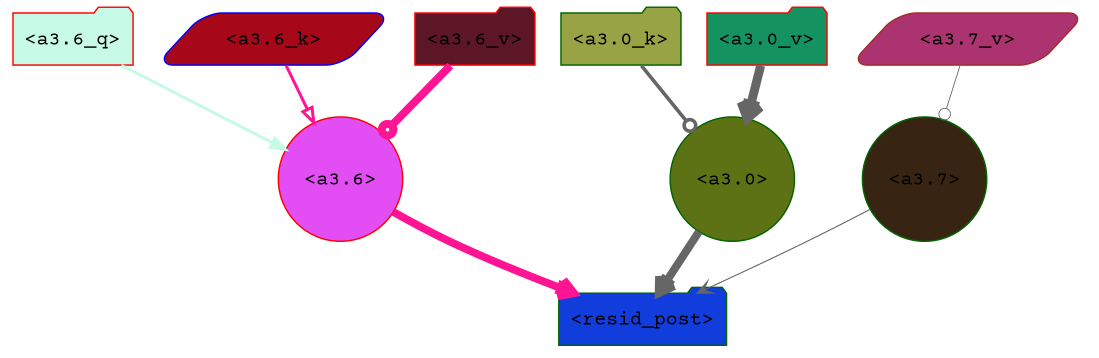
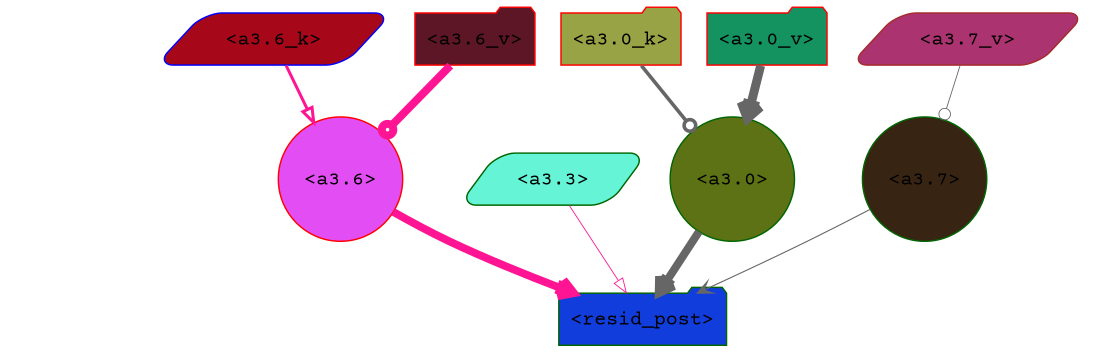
node "<a3.6_q>": removed
node "<a3.0_k>": color darkgreen -> red
node "<a3.3>": added
